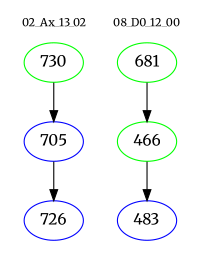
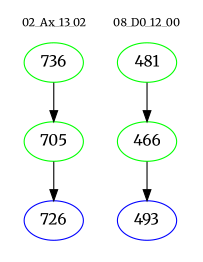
node "730": label "730" -> "736"
node "681": label "681" -> "481"
node "705": color blue -> green
node "483": label "483" -> "493"
